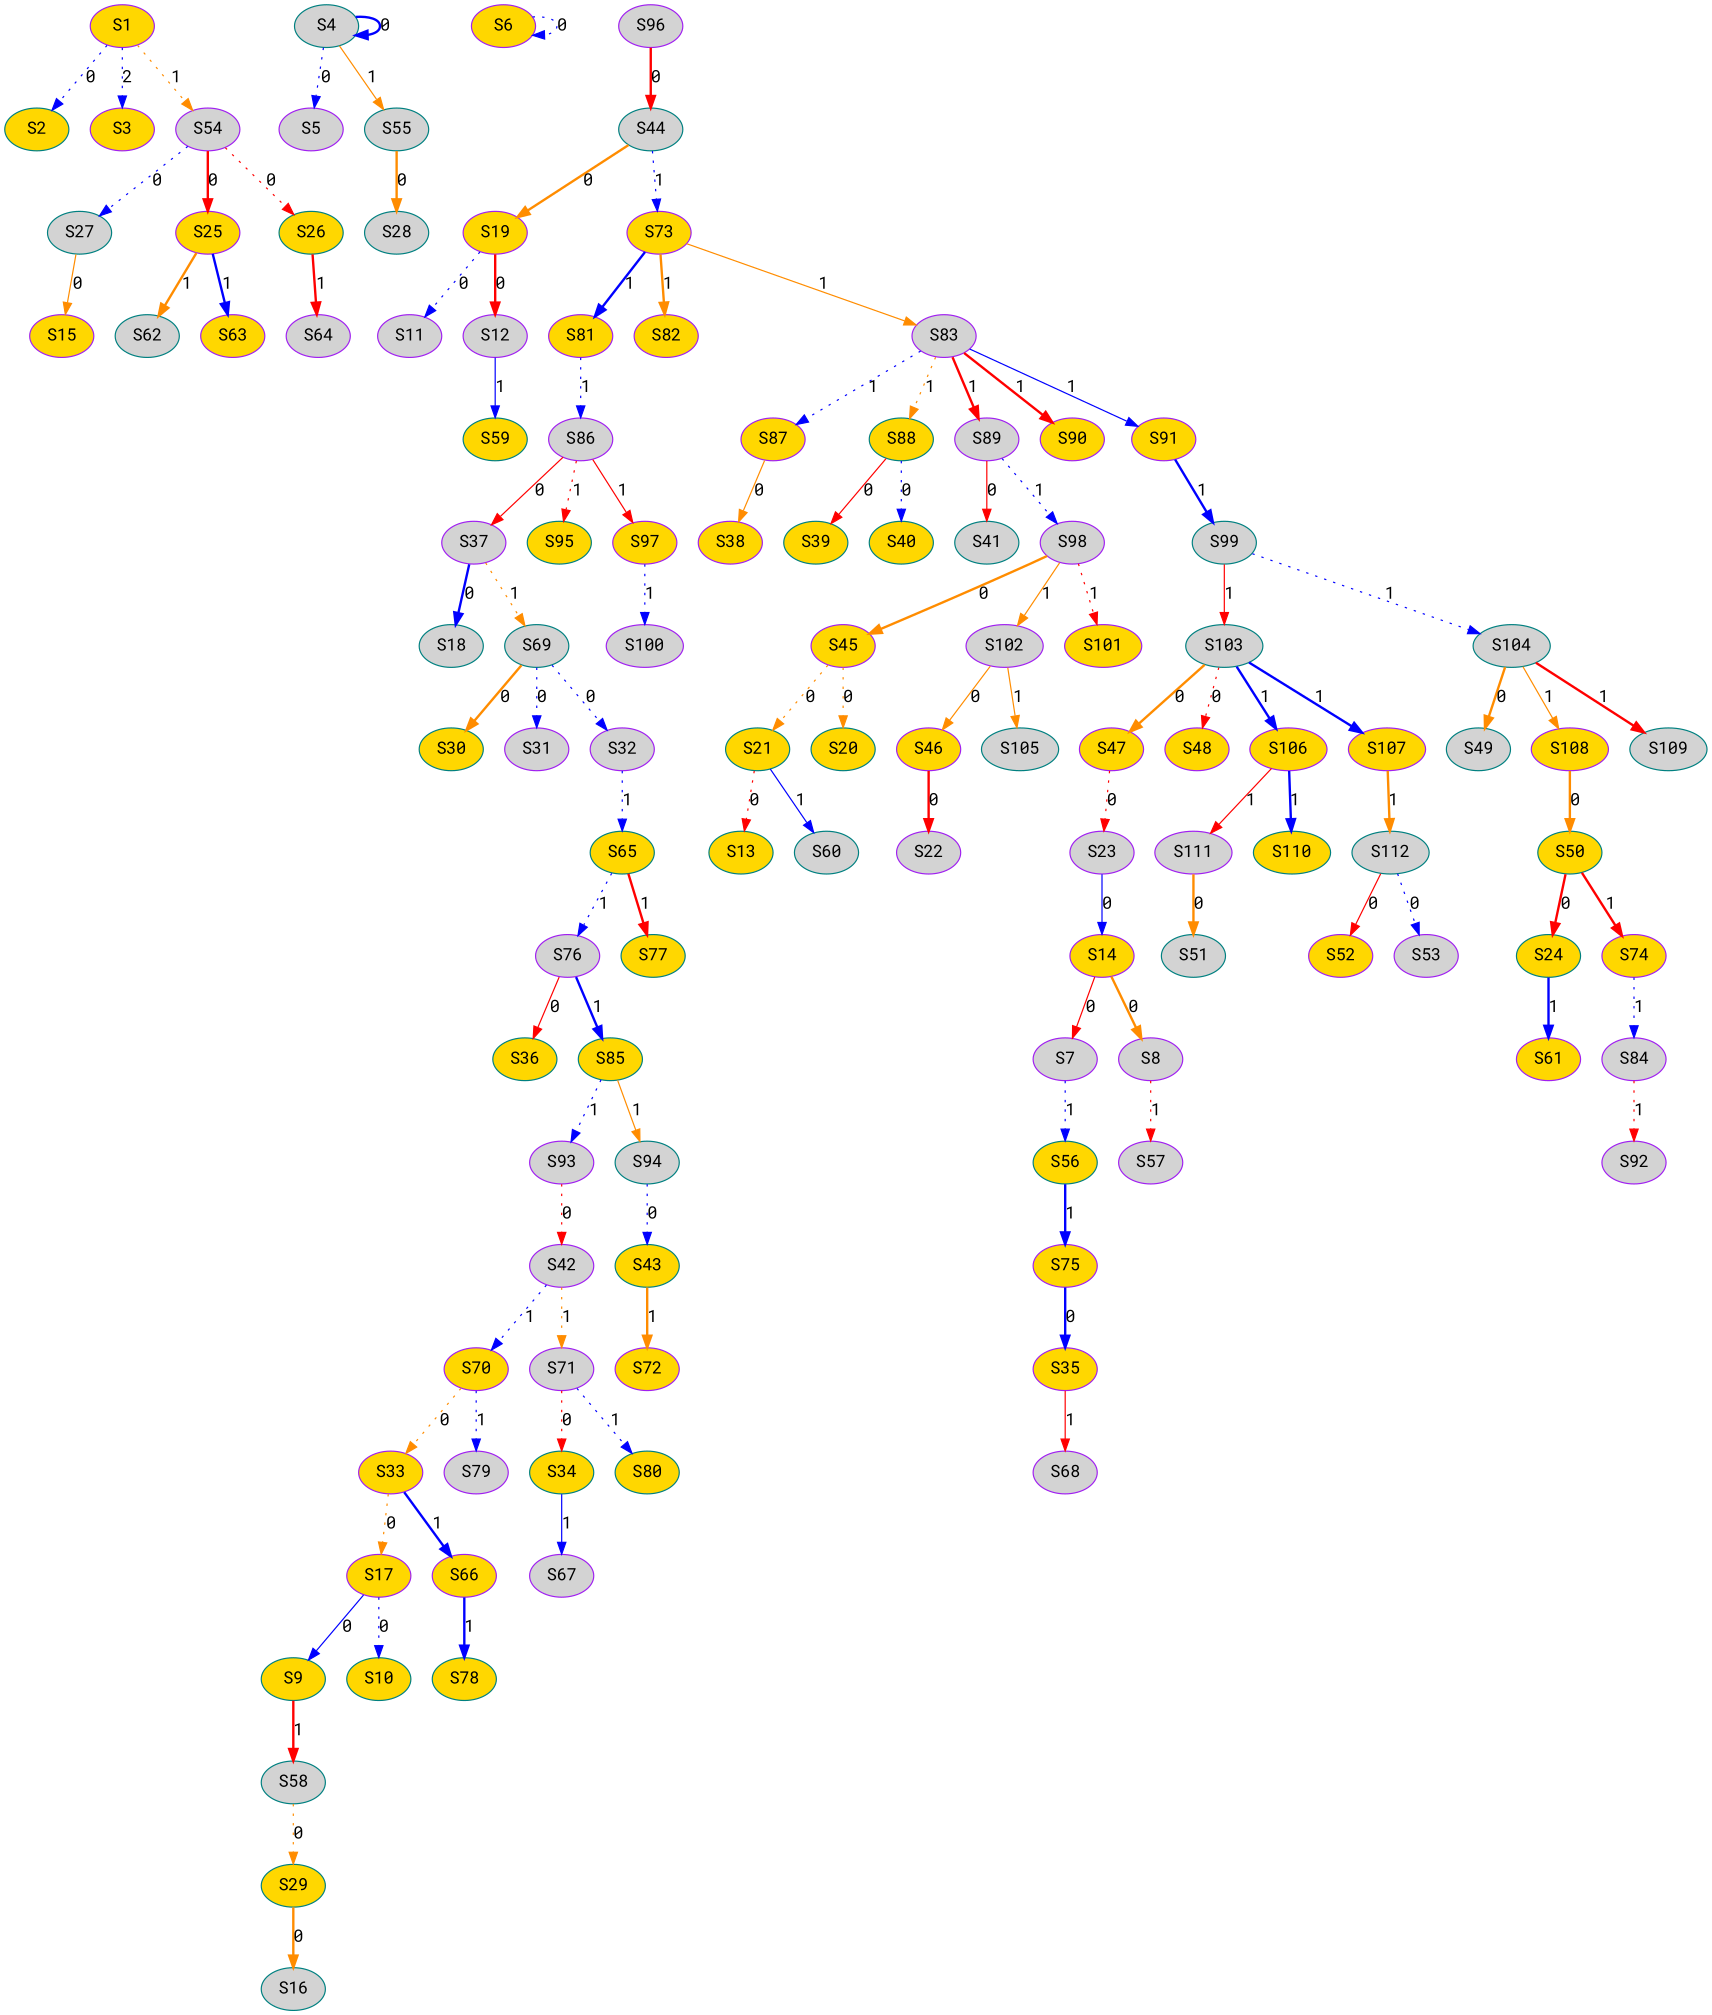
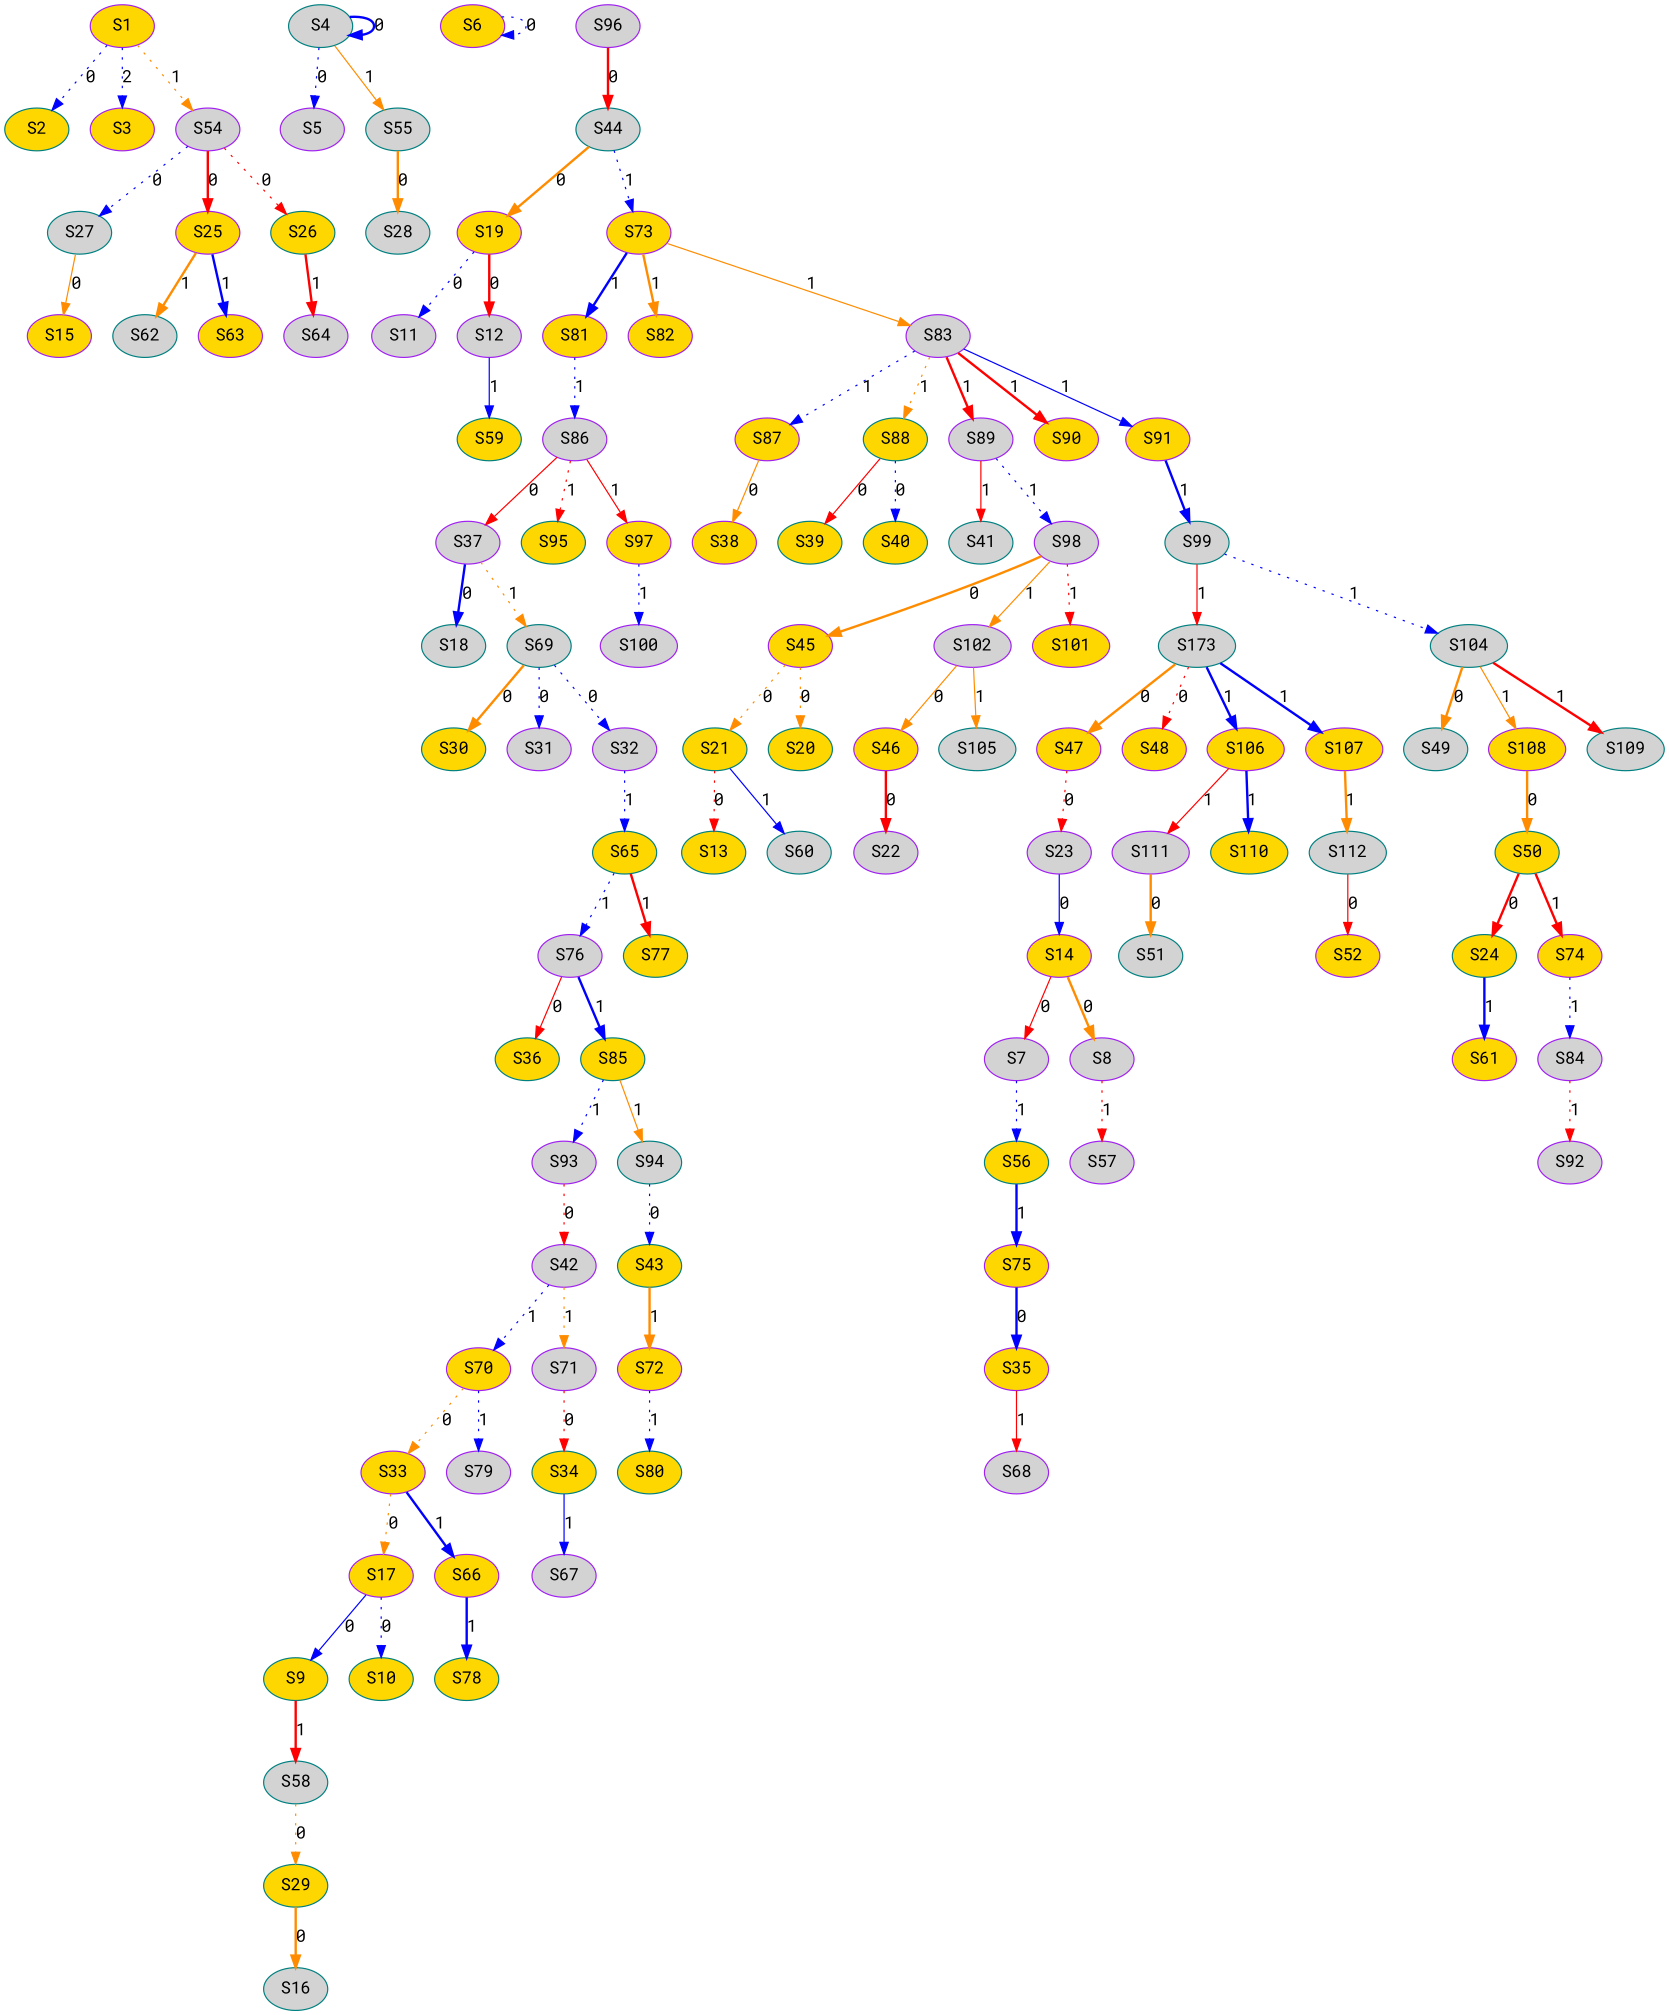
edge "S89" -> "S41": label "0" -> "1"
node "S103": label "S103" -> "S173"
node "S53": removed
edge "S71" -> "S80": now "S72" -> "S80"
